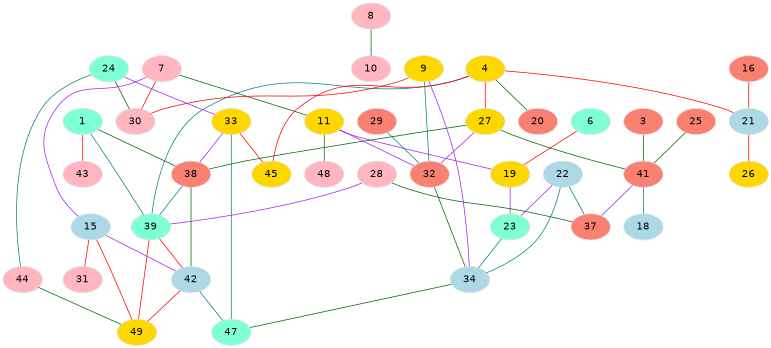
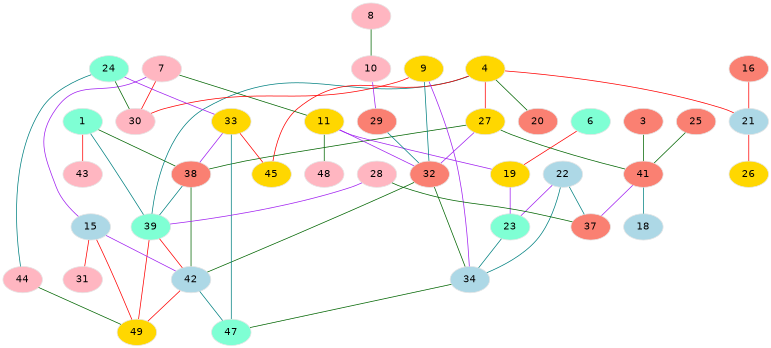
edge "10" -- "29": added
edge "32" -- "42": added
